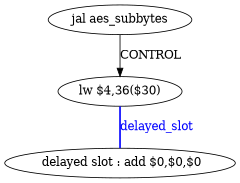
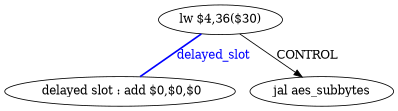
edge "jal aes_subbytes" -> "lw $4,36($30)": reversed
